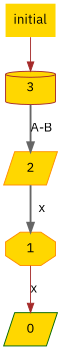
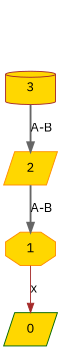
node "initial": removed
edge "2" -> "1": label "x" -> "A-B"
